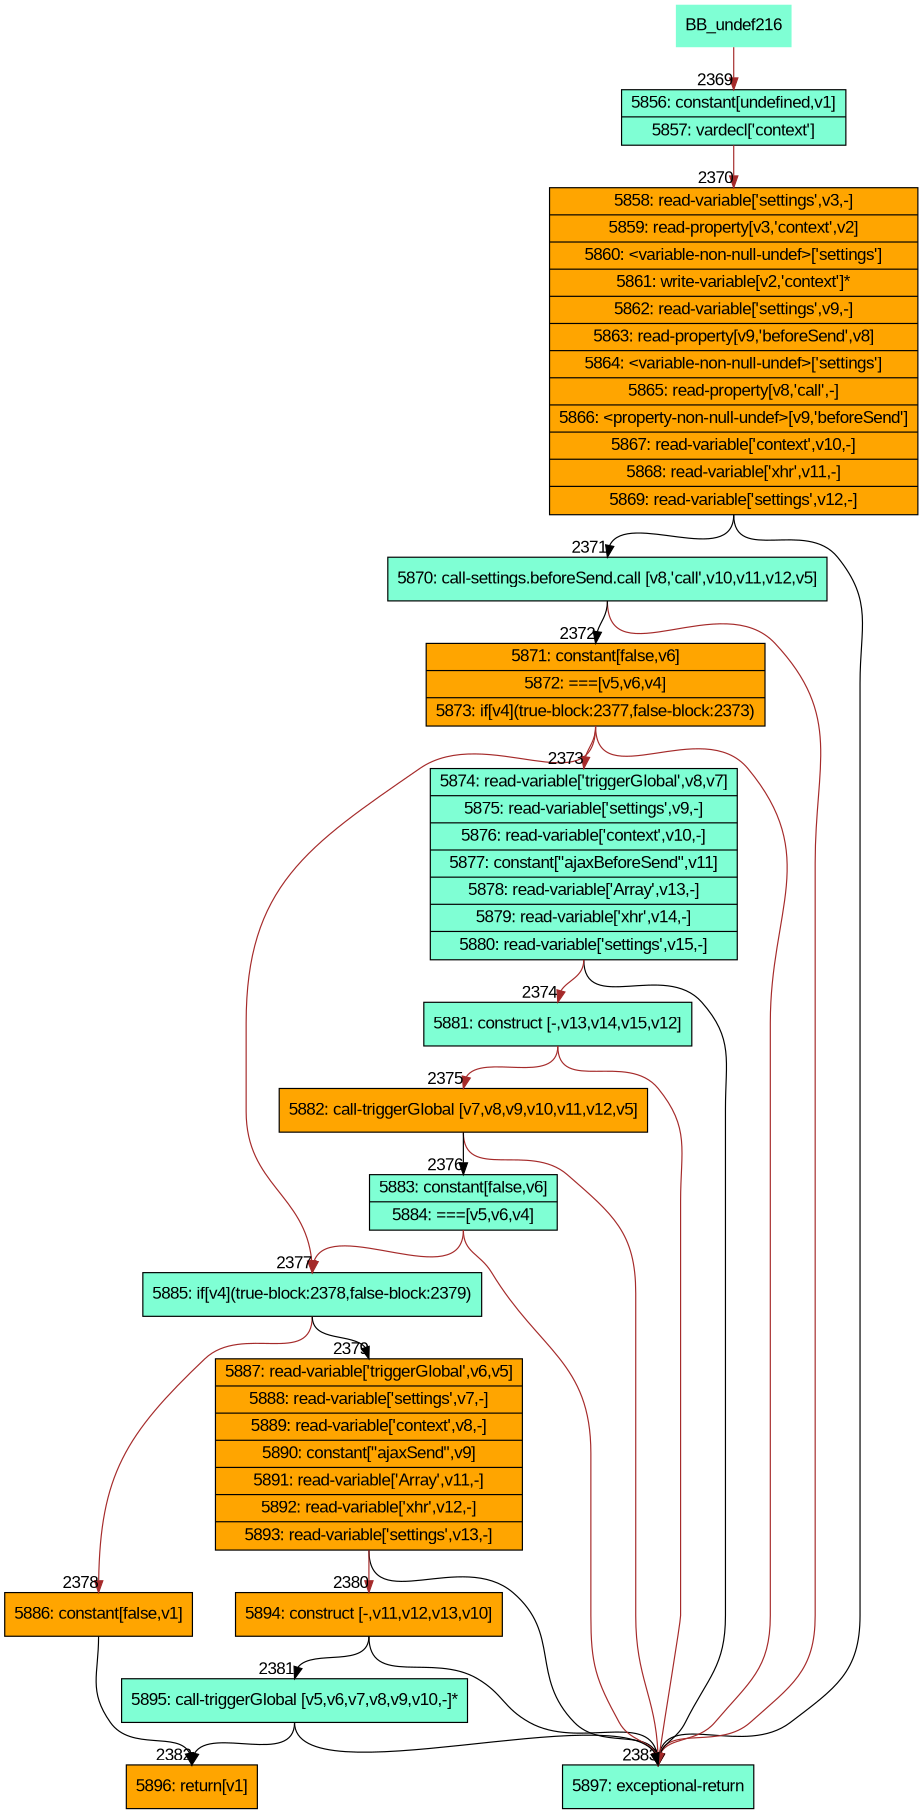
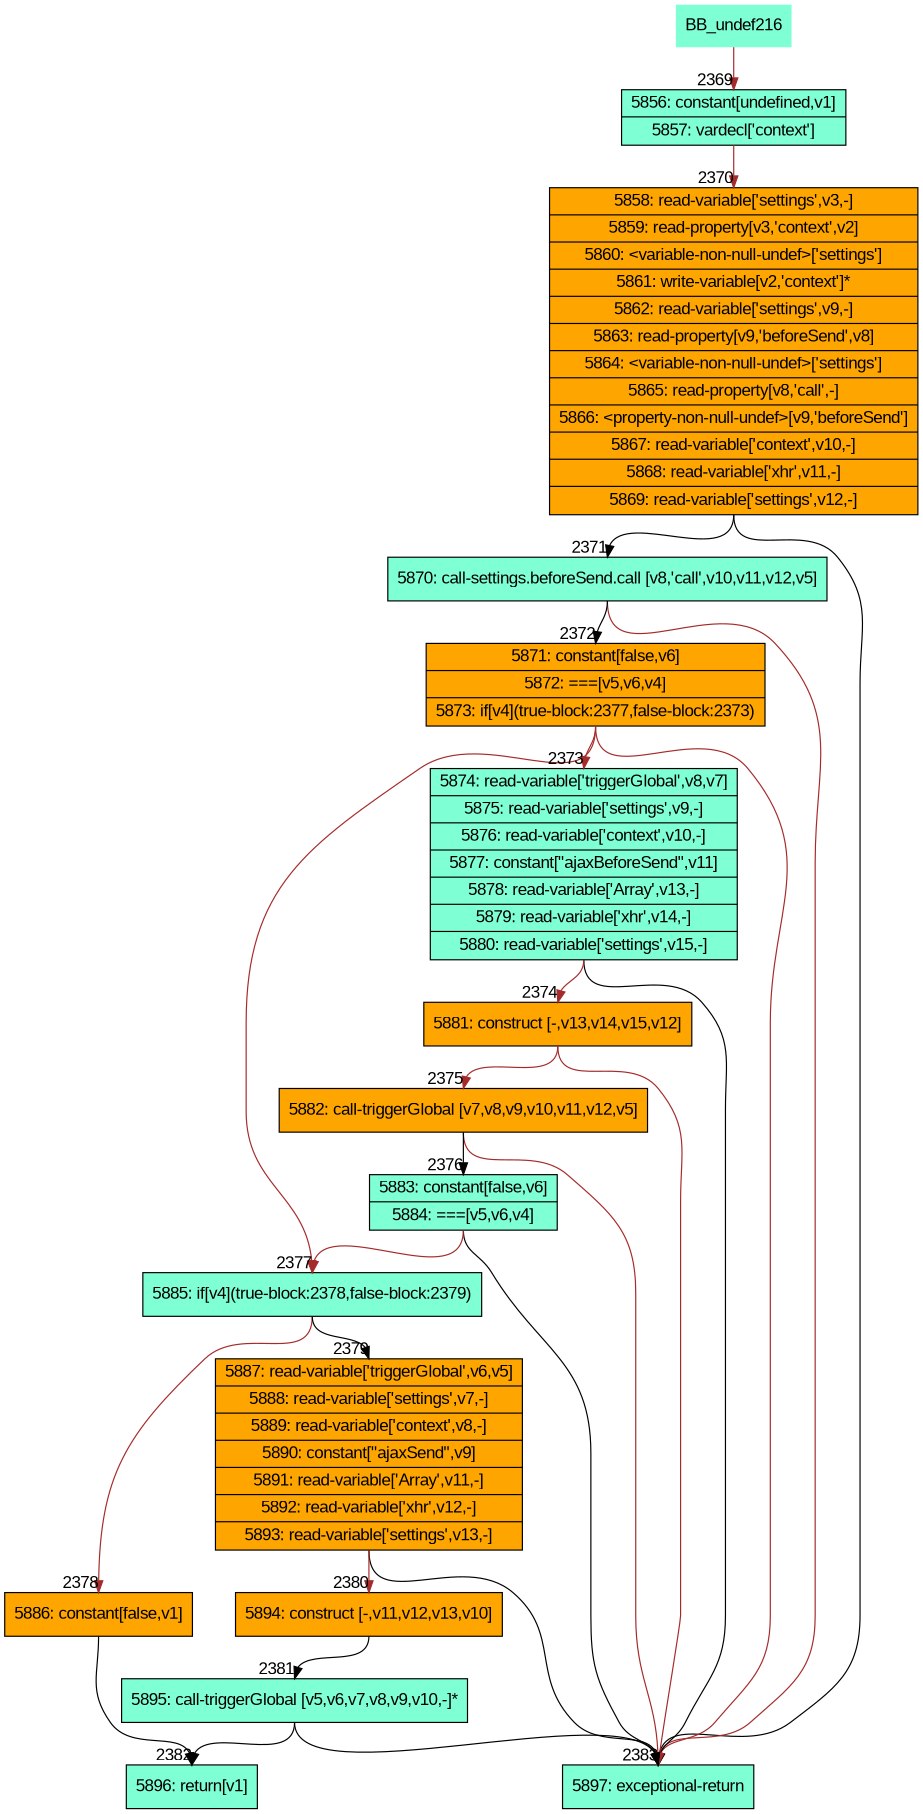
node "5881: construct [-,v13,v14,v15,v12]": fillcolor aquamarine -> orange
edge "5883: constant[false,v6]" -> "5897: exceptional-return": color brown -> black
edge "5894: construct [-,v11,v12,v13,v10]" -> "5897: exceptional-return": removed
node "5896: return[v1]": fillcolor orange -> aquamarine
